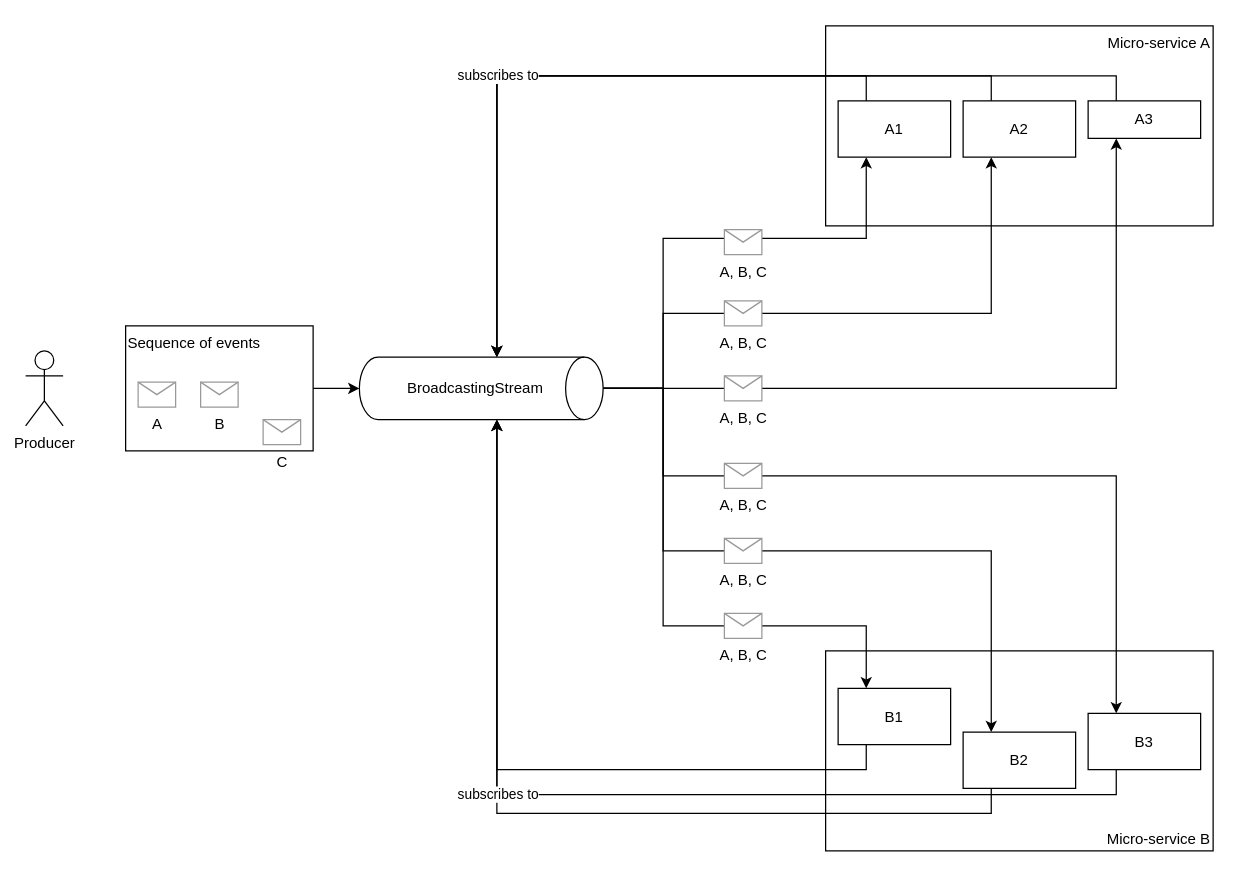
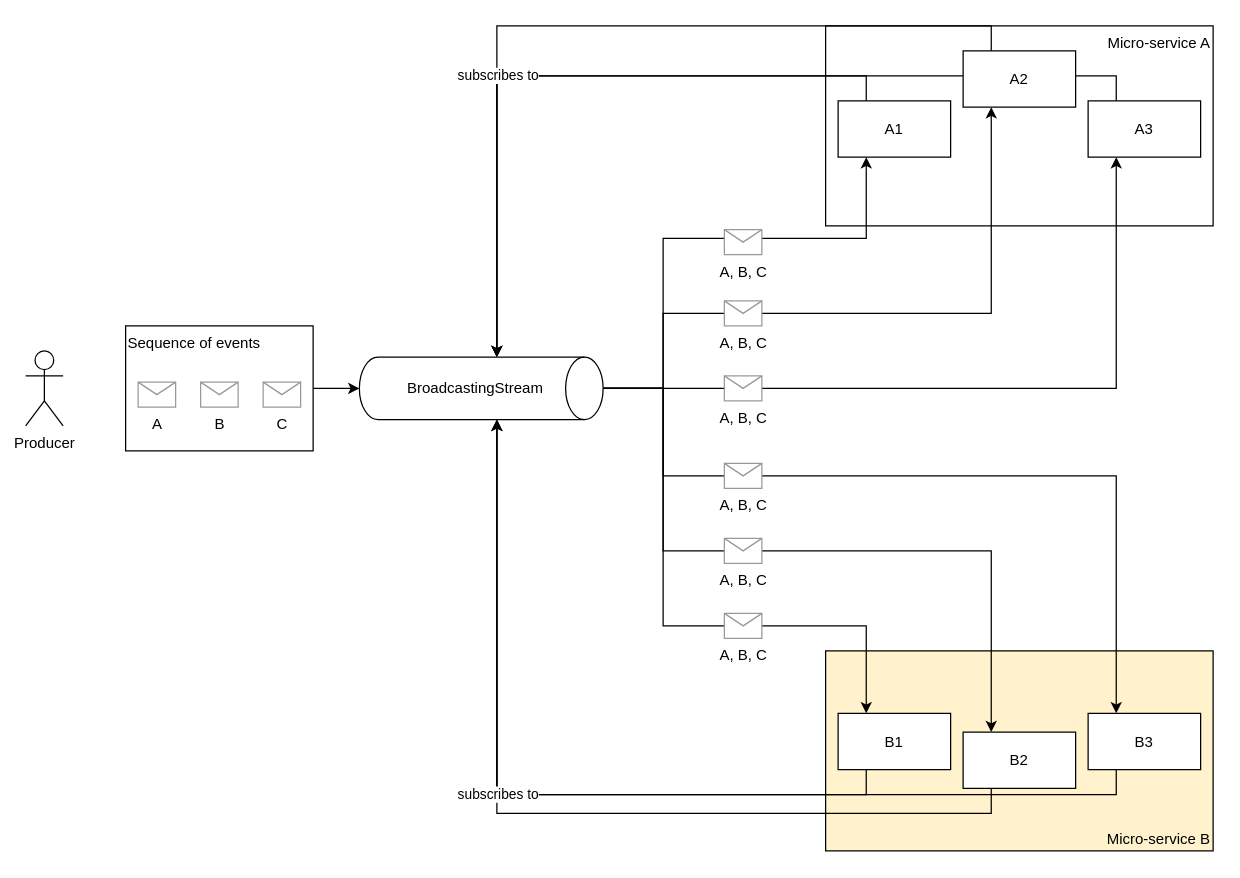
node "A3": size 113x38 -> 113x56
node "A2": moved (1019, 129) -> (1019, 79)
node "C": moved (282, 432) -> (282, 394)
node "B1": moved (894, 716) -> (894, 741)
node "Micro-service B": fillcolor #ffffff -> #fff2cc
